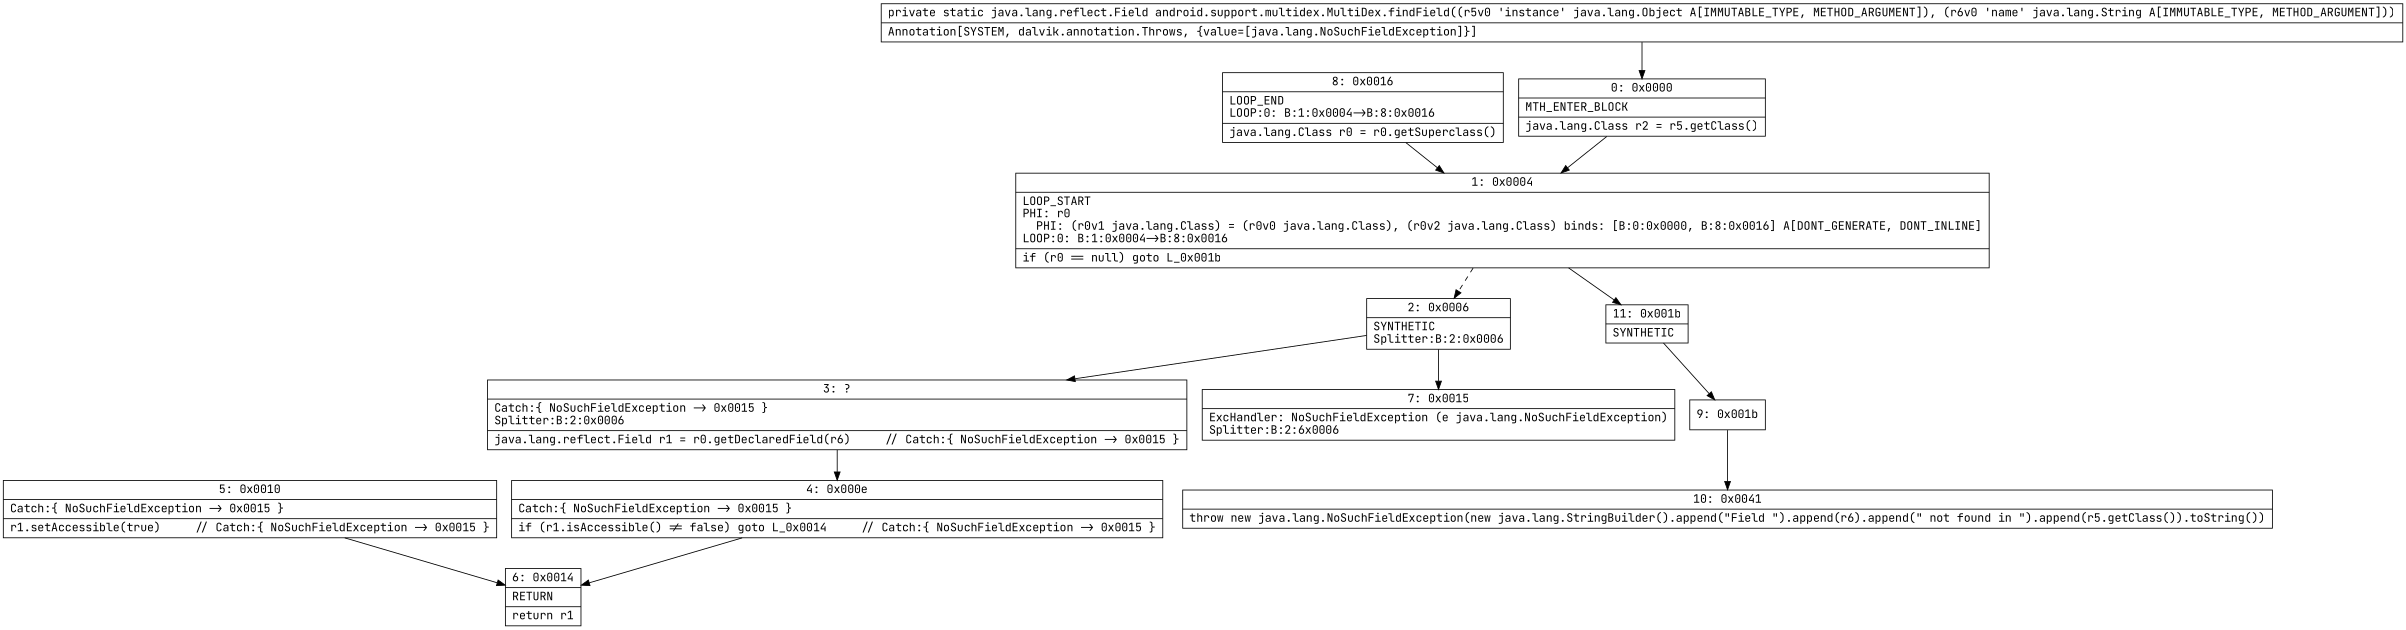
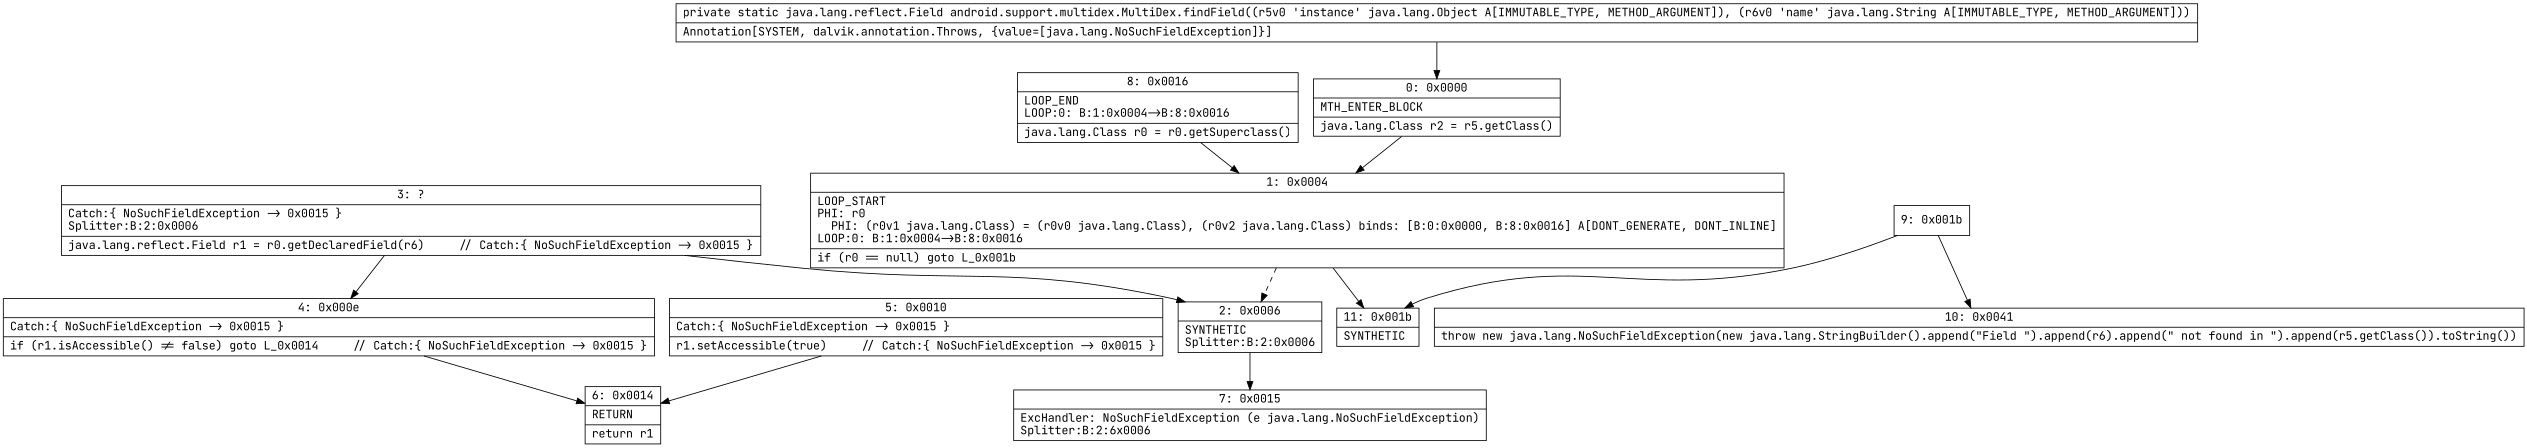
edge "2: 0x0006" -> "3: ?": reversed
edge "11: 0x001b" -> "9: 0x001b": reversed
